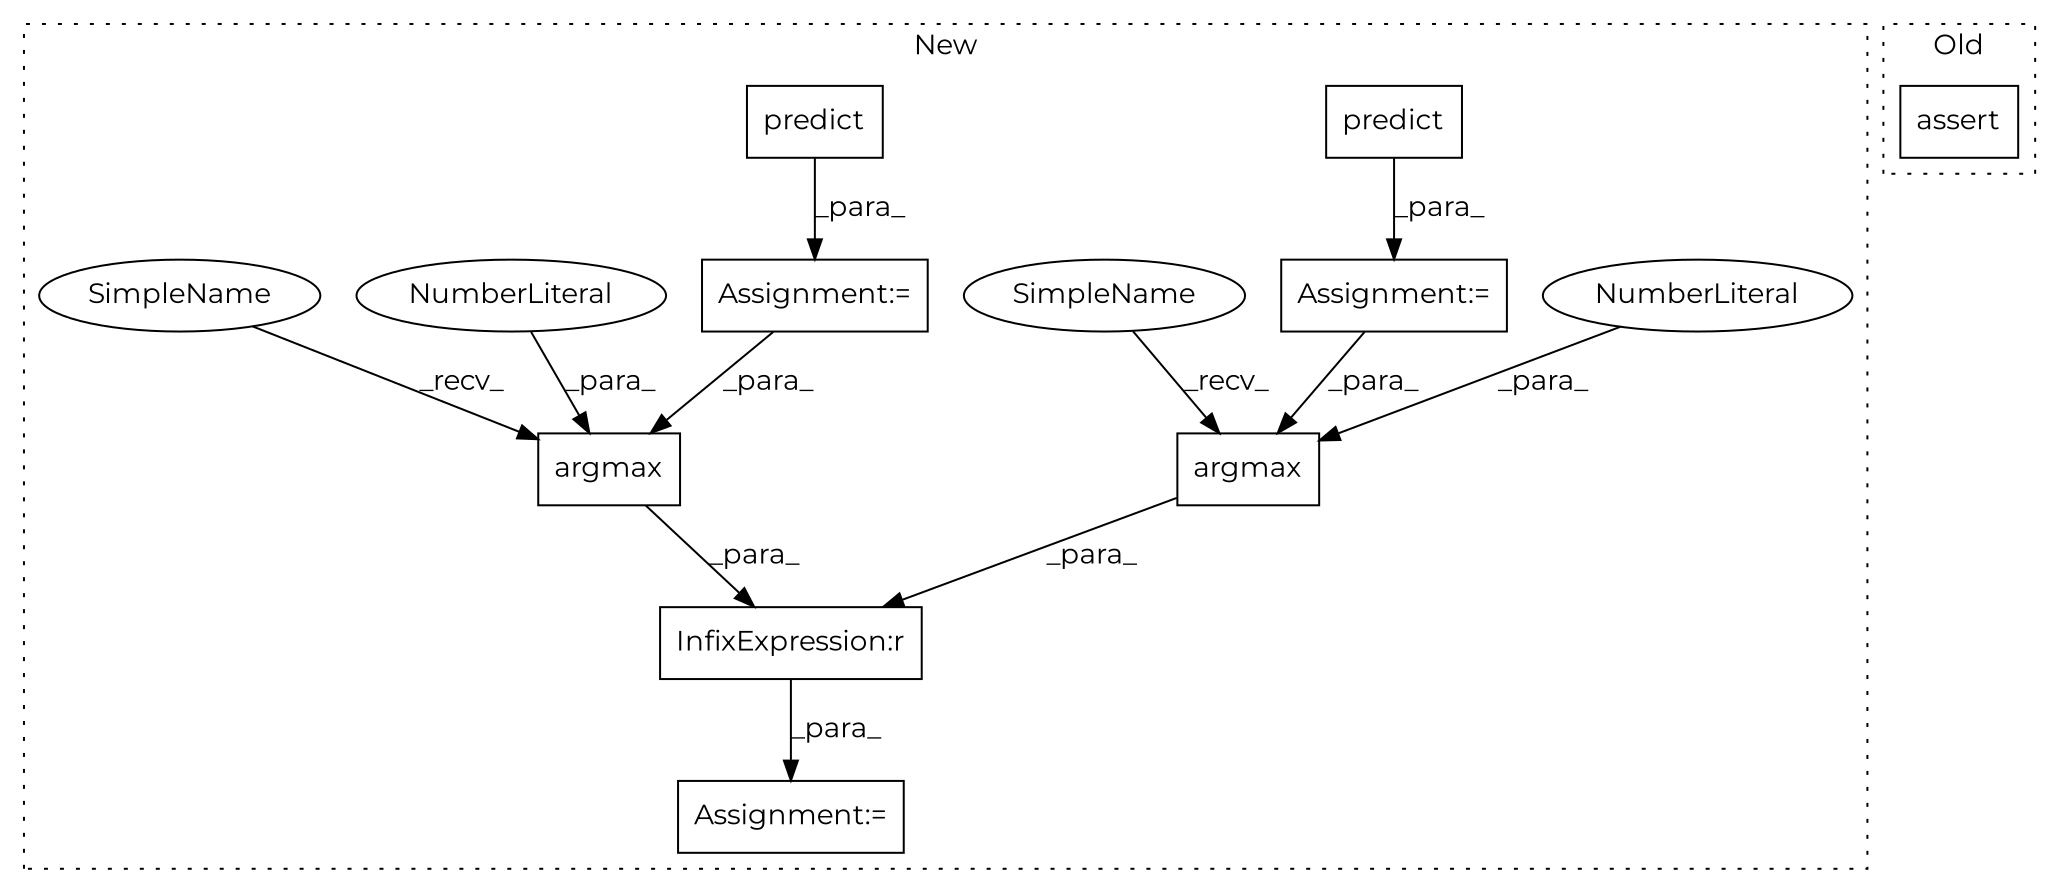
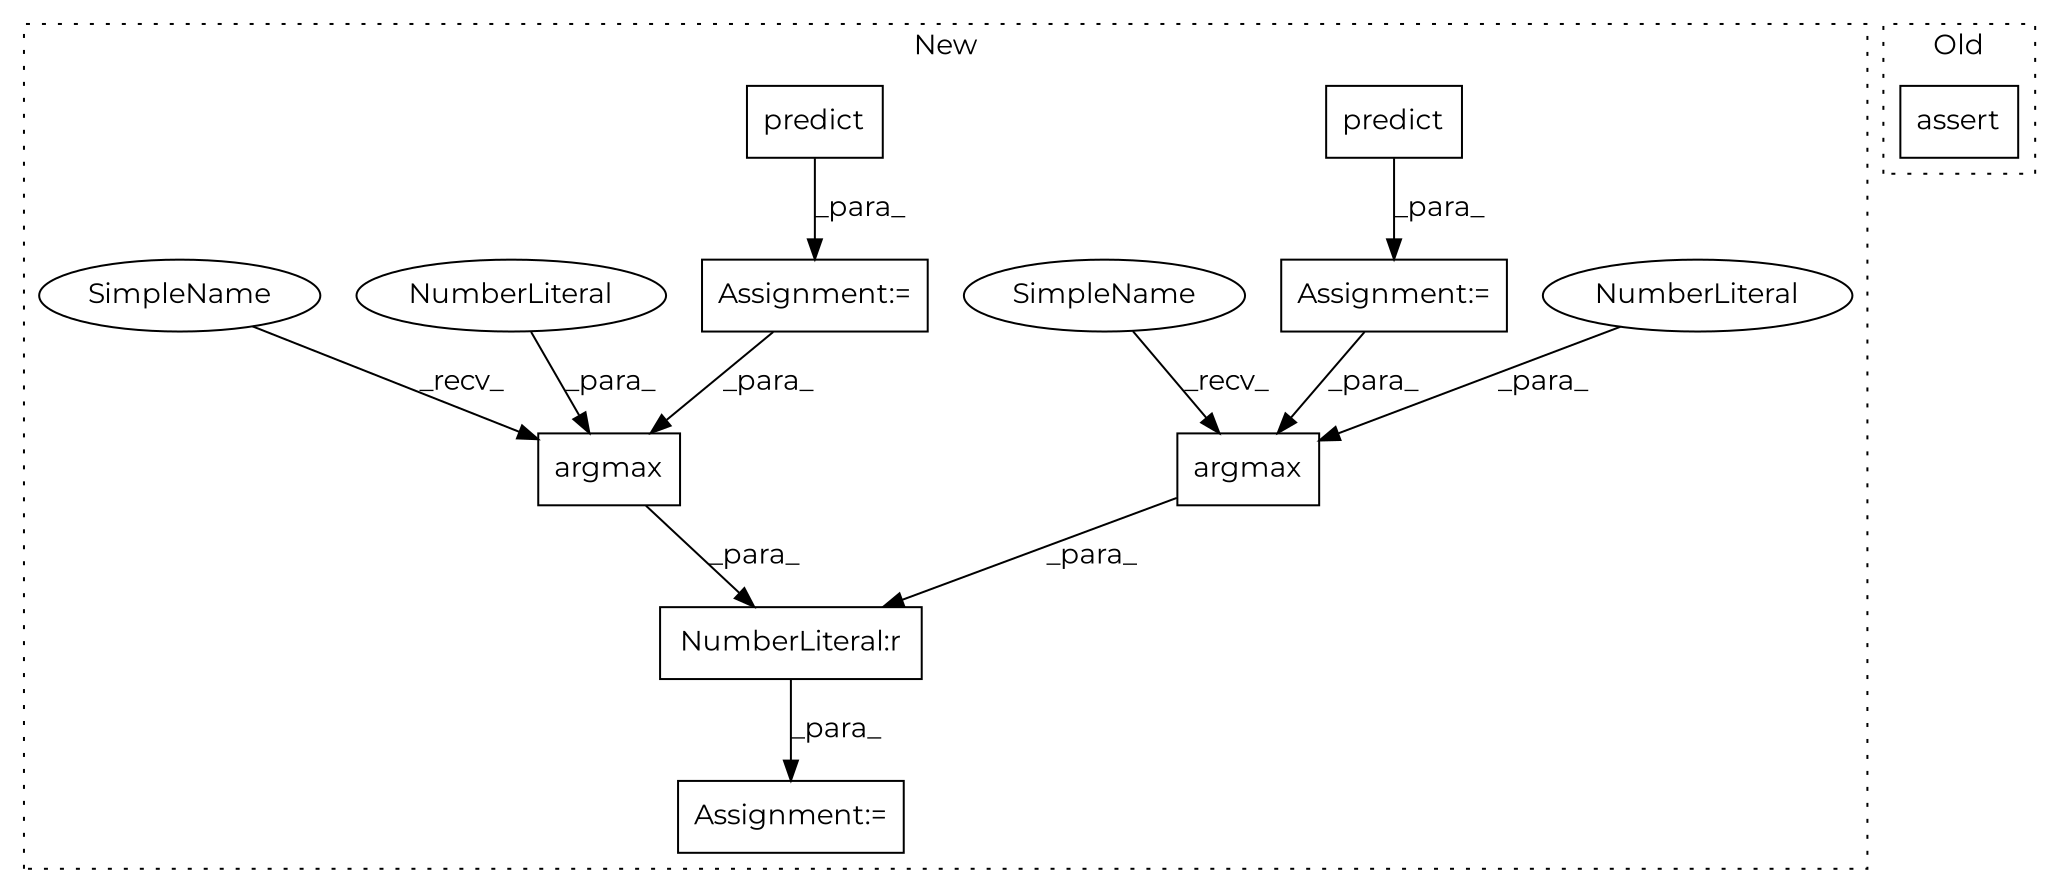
node "InfixExpression:r": label "InfixExpression:r" -> "NumberLiteral:r"
